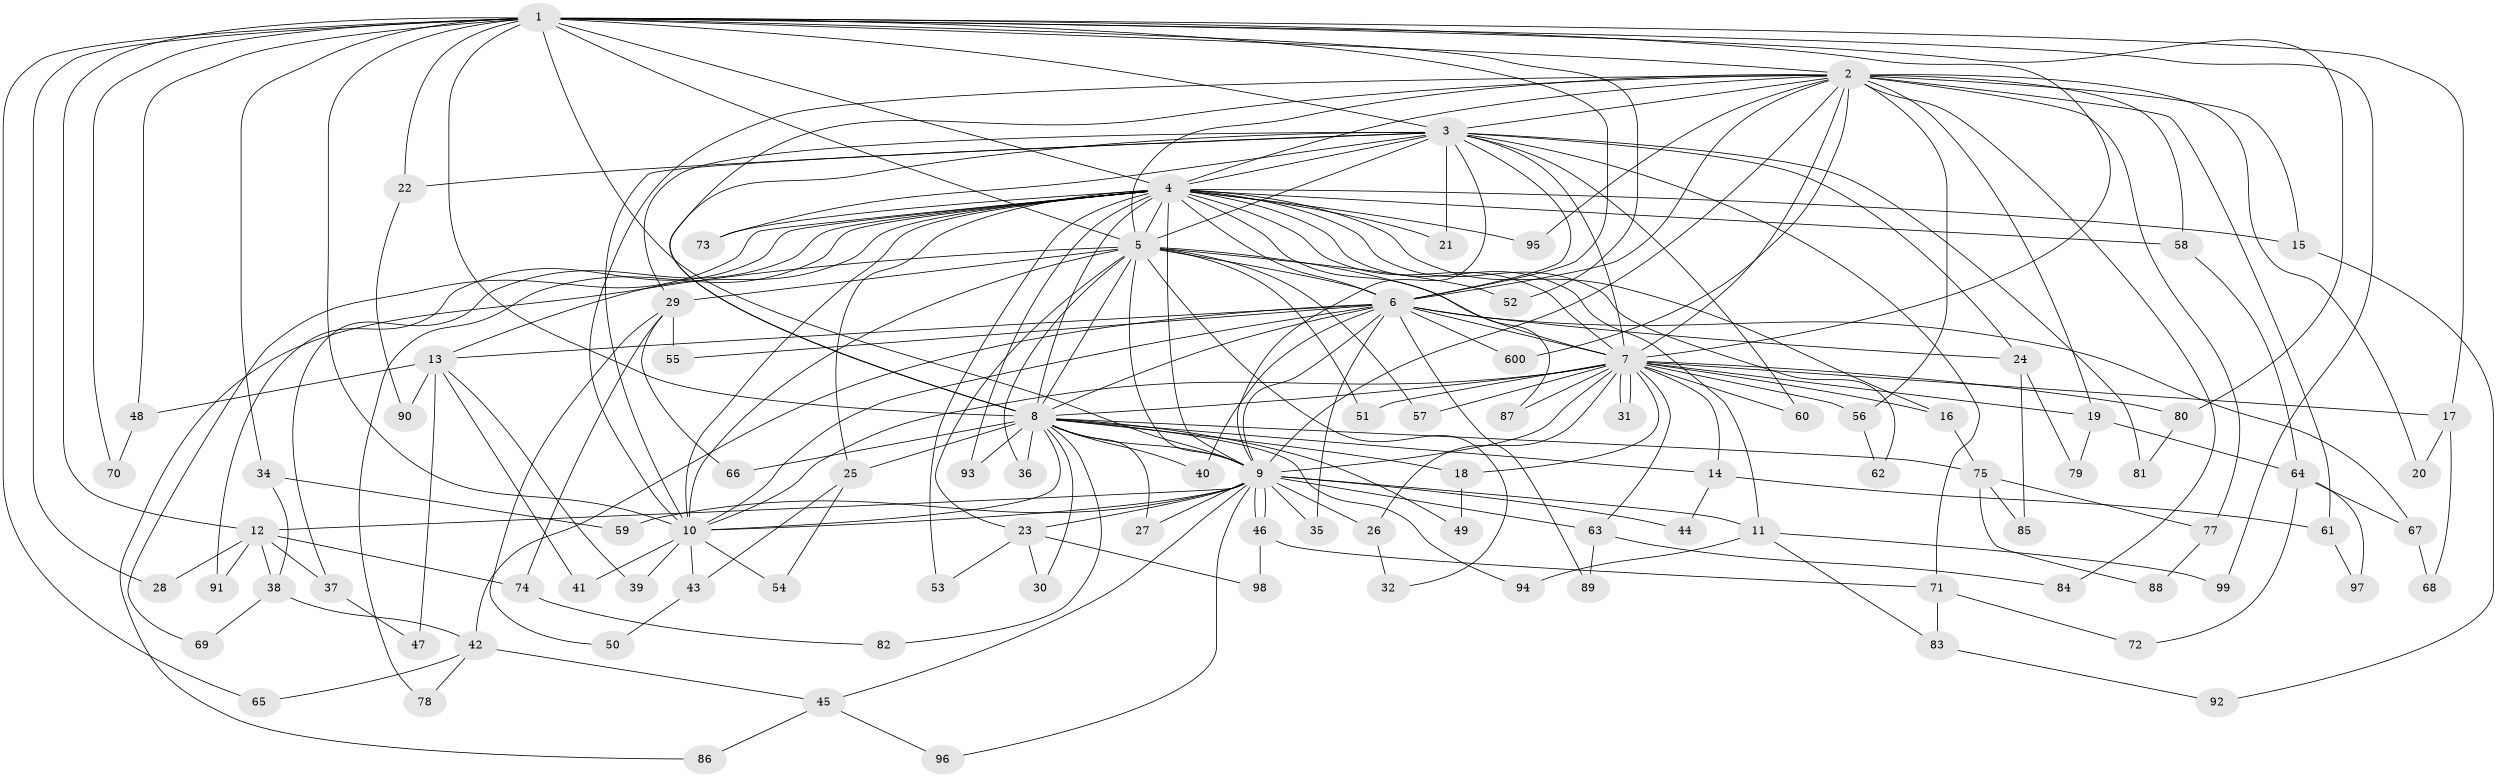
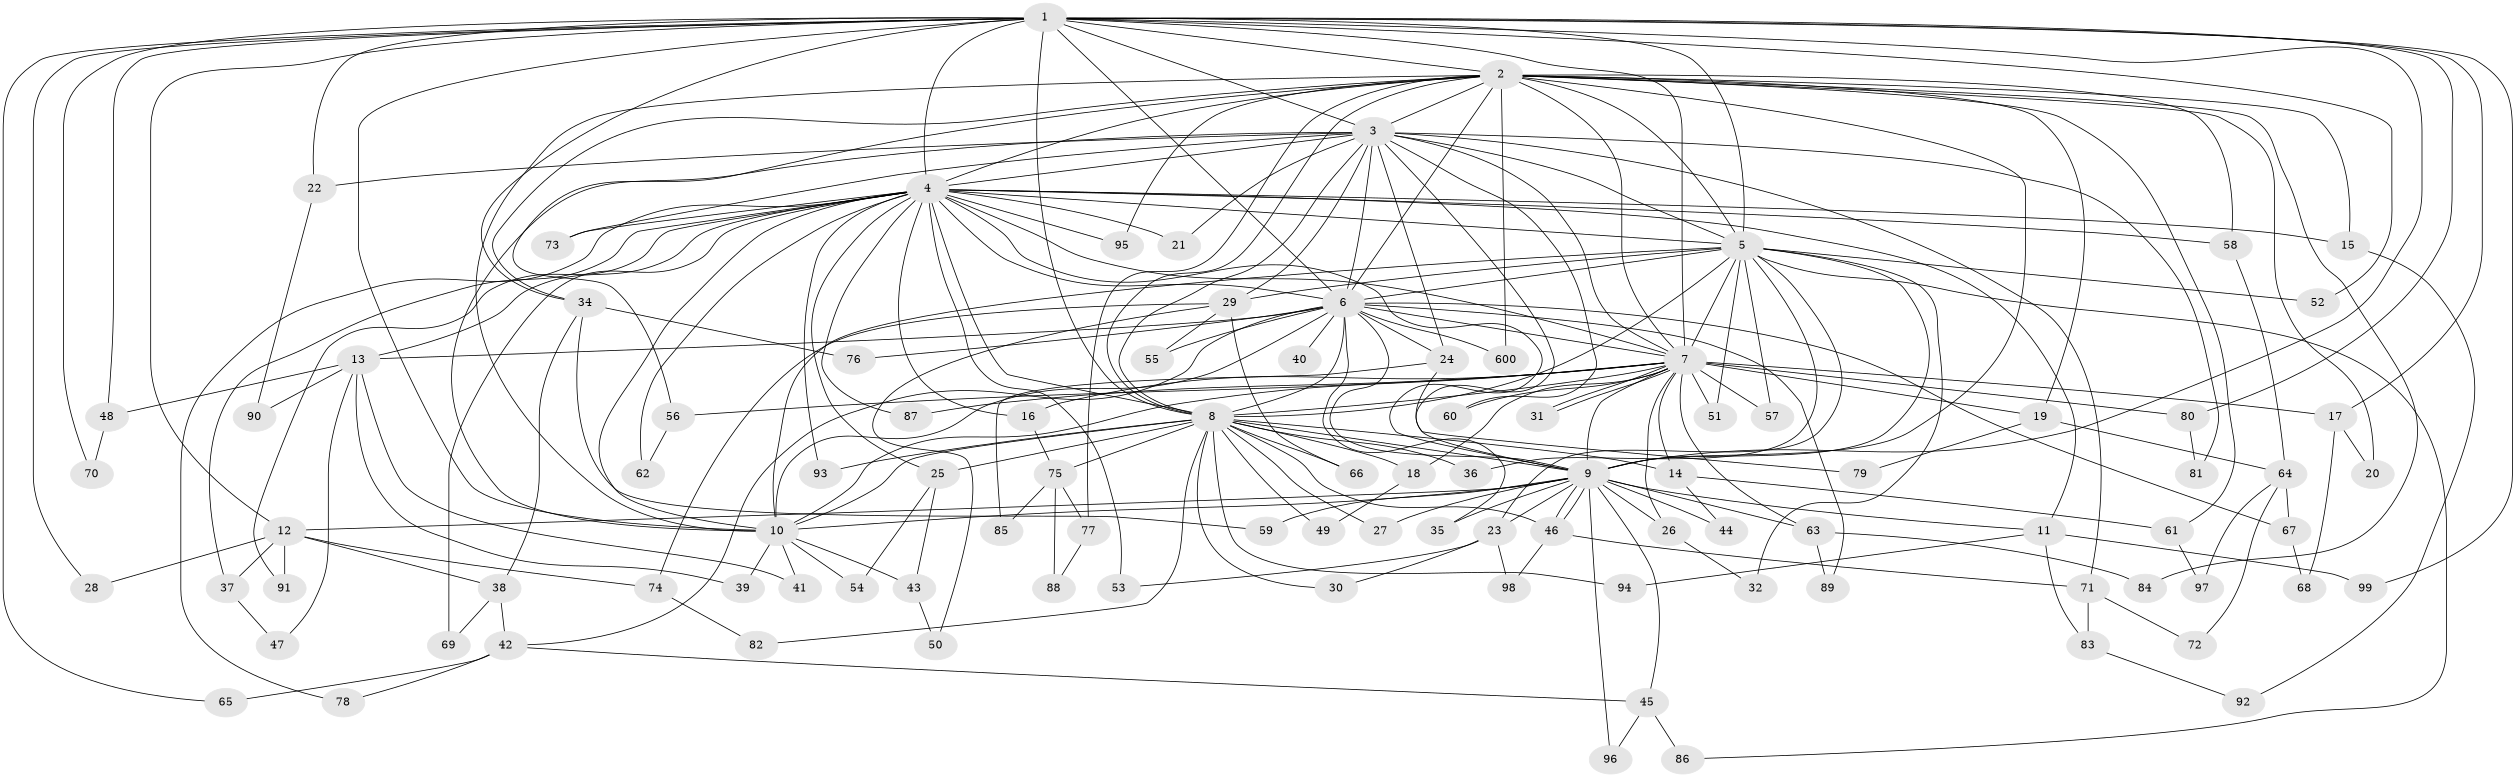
edge "2" -- "34": added
node "76": added
edge "8" -- "40": now "8" -- "46"
